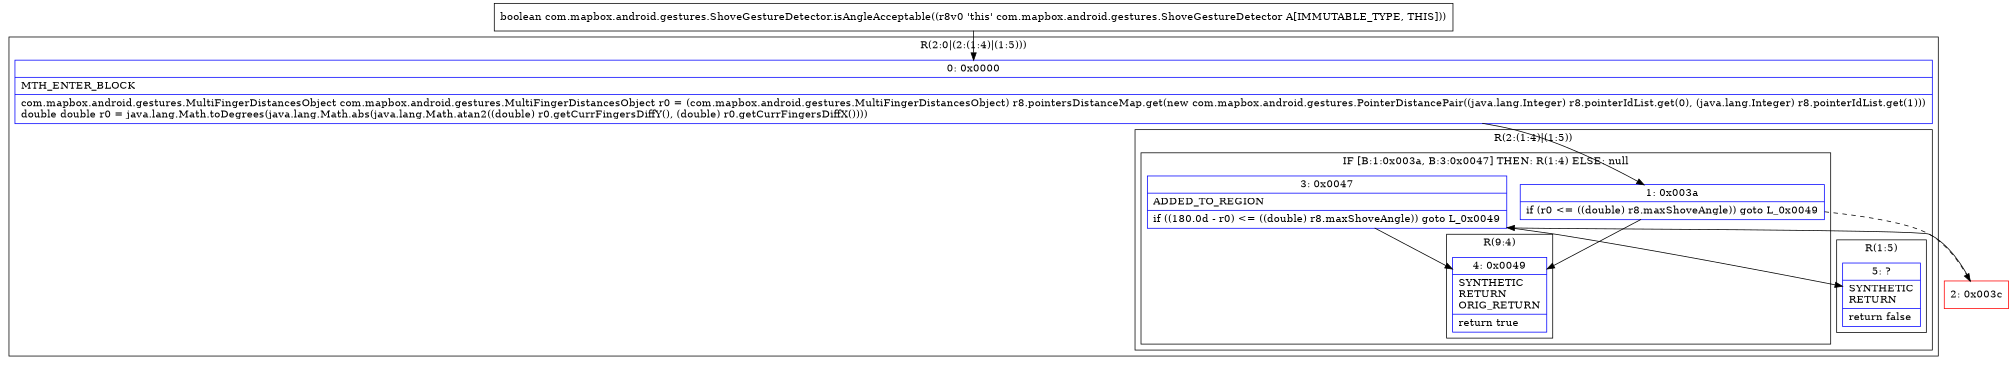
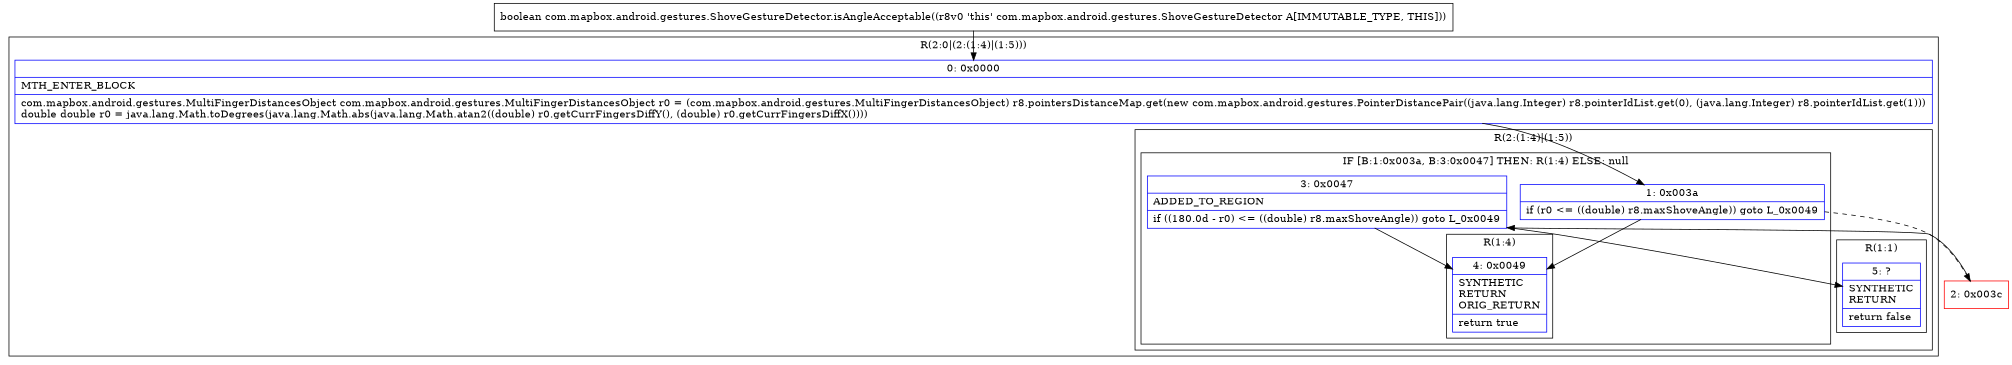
cluster "R(9:4)": label "R(9:4)" -> "R(1:4)"
cluster "R(1:5)": label "R(1:5)" -> "R(1:1)"
